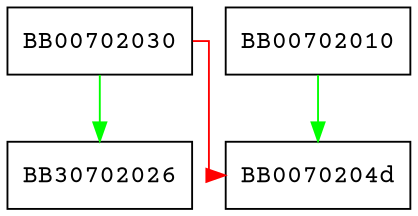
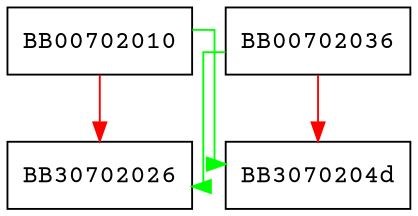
node "BB00702030": label "BB00702030" -> "BB00702036"
edge "BB00702010" -> "BB30702026": added
node "BB0070204d": label "BB0070204d" -> "BB3070204d"
